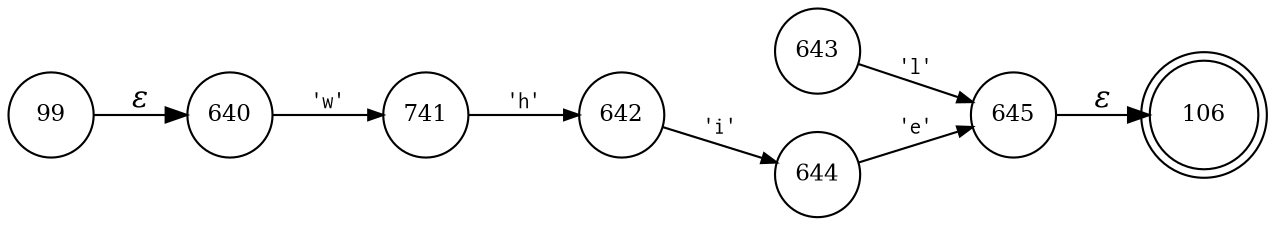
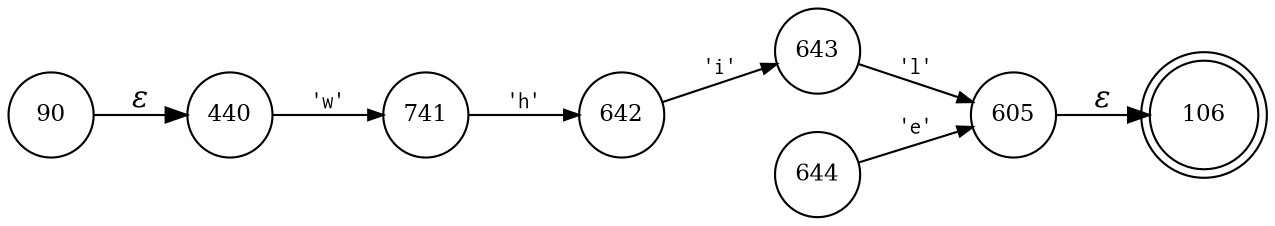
node "99": label "99" -> "90"
node "640": label "640" -> "440"
node "645": label "645" -> "605"
edge "642" -> "644": now "642" -> "643"
